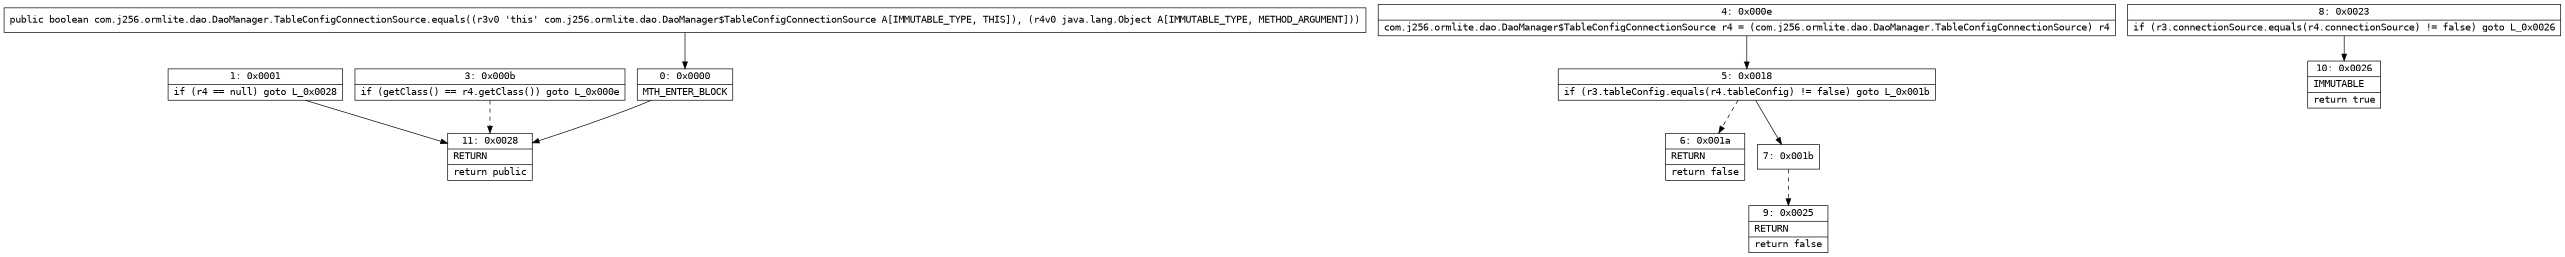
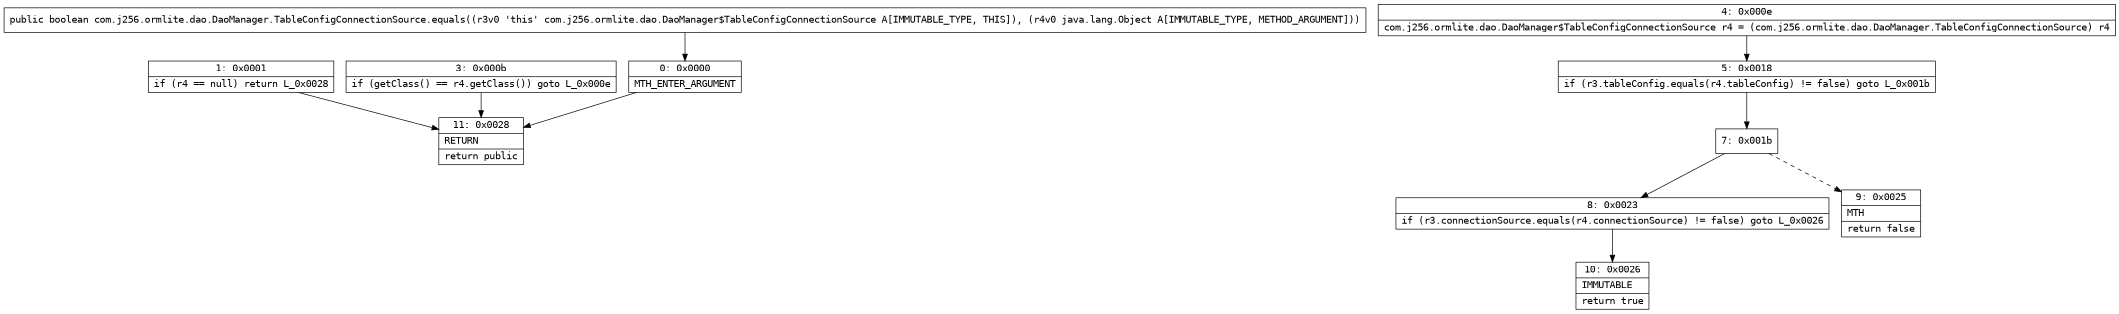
node "1: 0x0001": text "if (r4 == null) goto L_0x0028" -> "if (r4 == null) return L_0x0028"
node "0: 0x0000": text "MTH_ENTER_BLOCK" -> "MTH_ENTER_ARGUMENT"
edge "3: 0x000b" -> "11: 0x0028": style dashed -> solid
node "6: 0x001a": removed
edge "7: 0x001b" -> "8: 0x0023": added
node "9: 0x0025": text "RETURN" -> "MTH"
